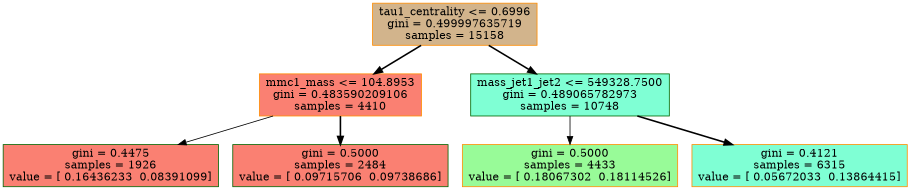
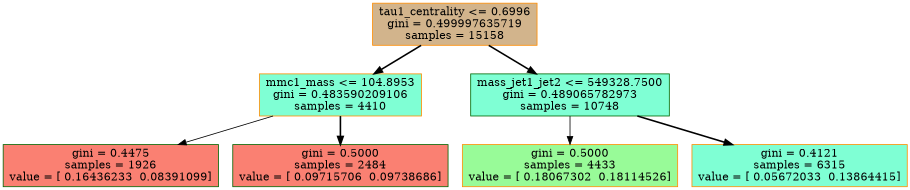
node "mmc1_mass <= 104.8953 gini = 0.483590209106 samples = 4410": fillcolor salmon -> aquamarine
